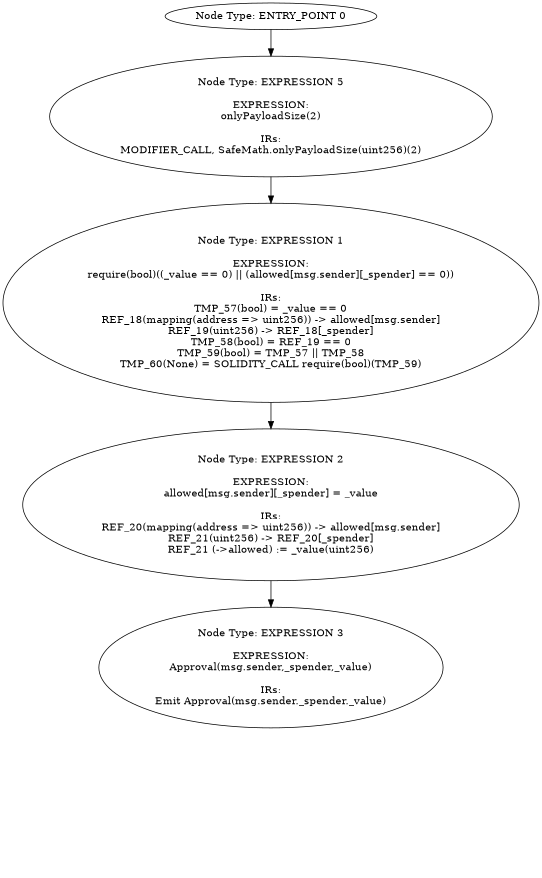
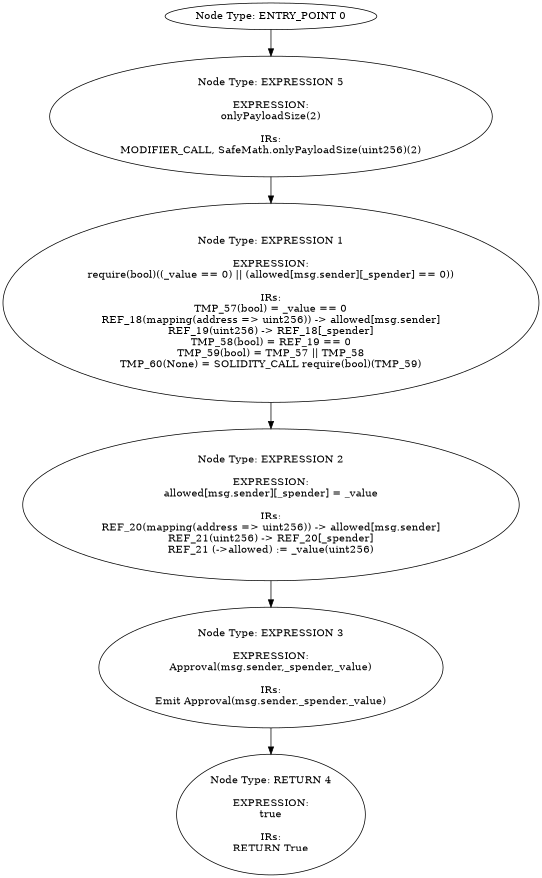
node "Node Type: RETURN 4 EXPRESSION: true IRs: RETURN True": added
